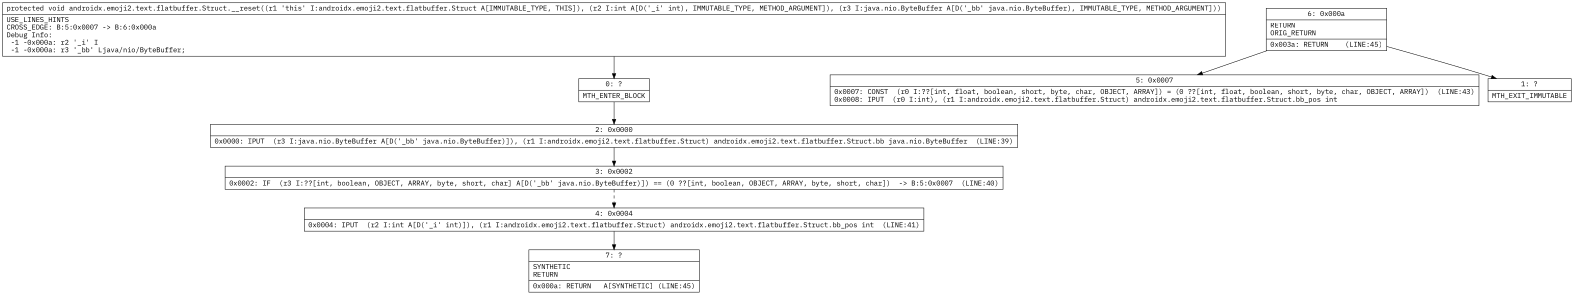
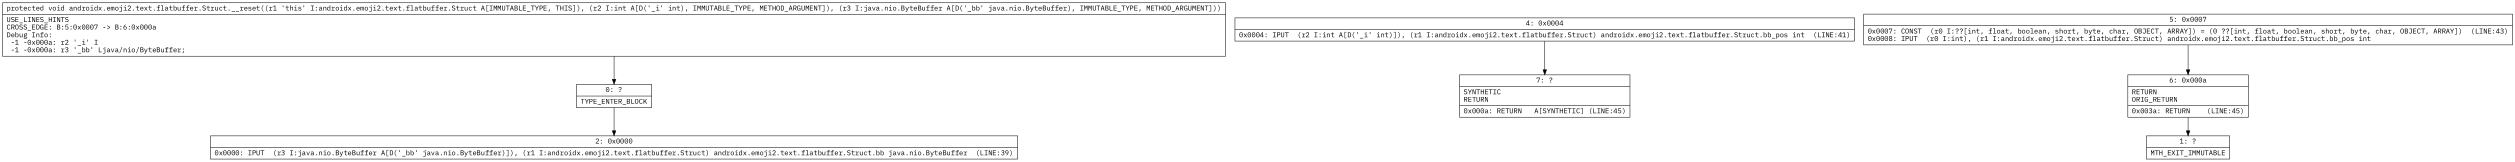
edge "6: 0x000a" -> "5: 0x0007": reversed
node "0: ?": text "MTH_ENTER_BLOCK" -> "TYPE_ENTER_BLOCK"
node "3: 0x0002": removed
